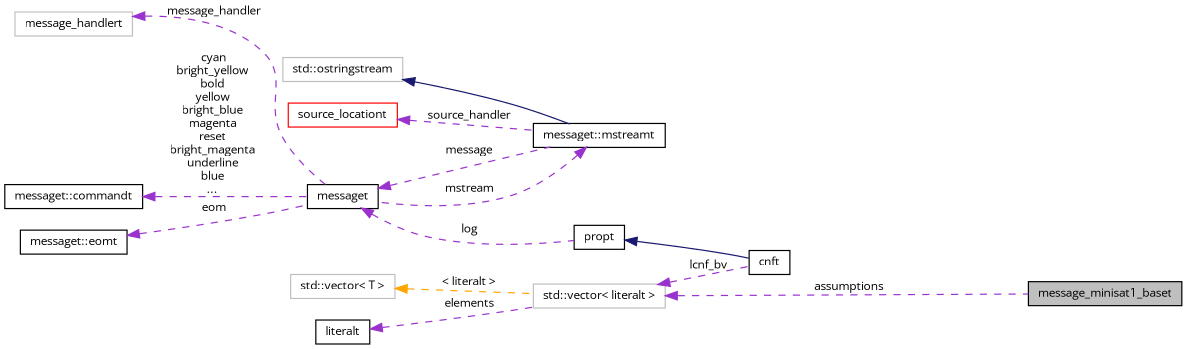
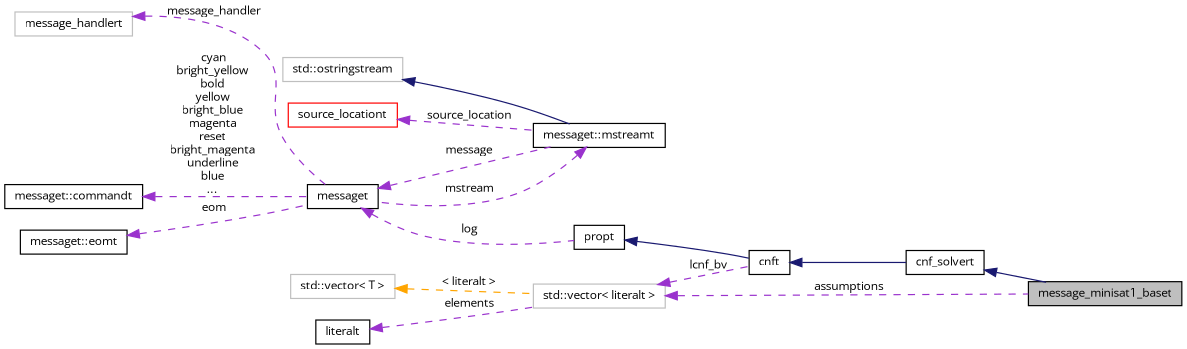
edge "messaget::mstreamt" -> "source_locationt": label " source_handler" -> " source_location"
node "cnf_solvert": added
